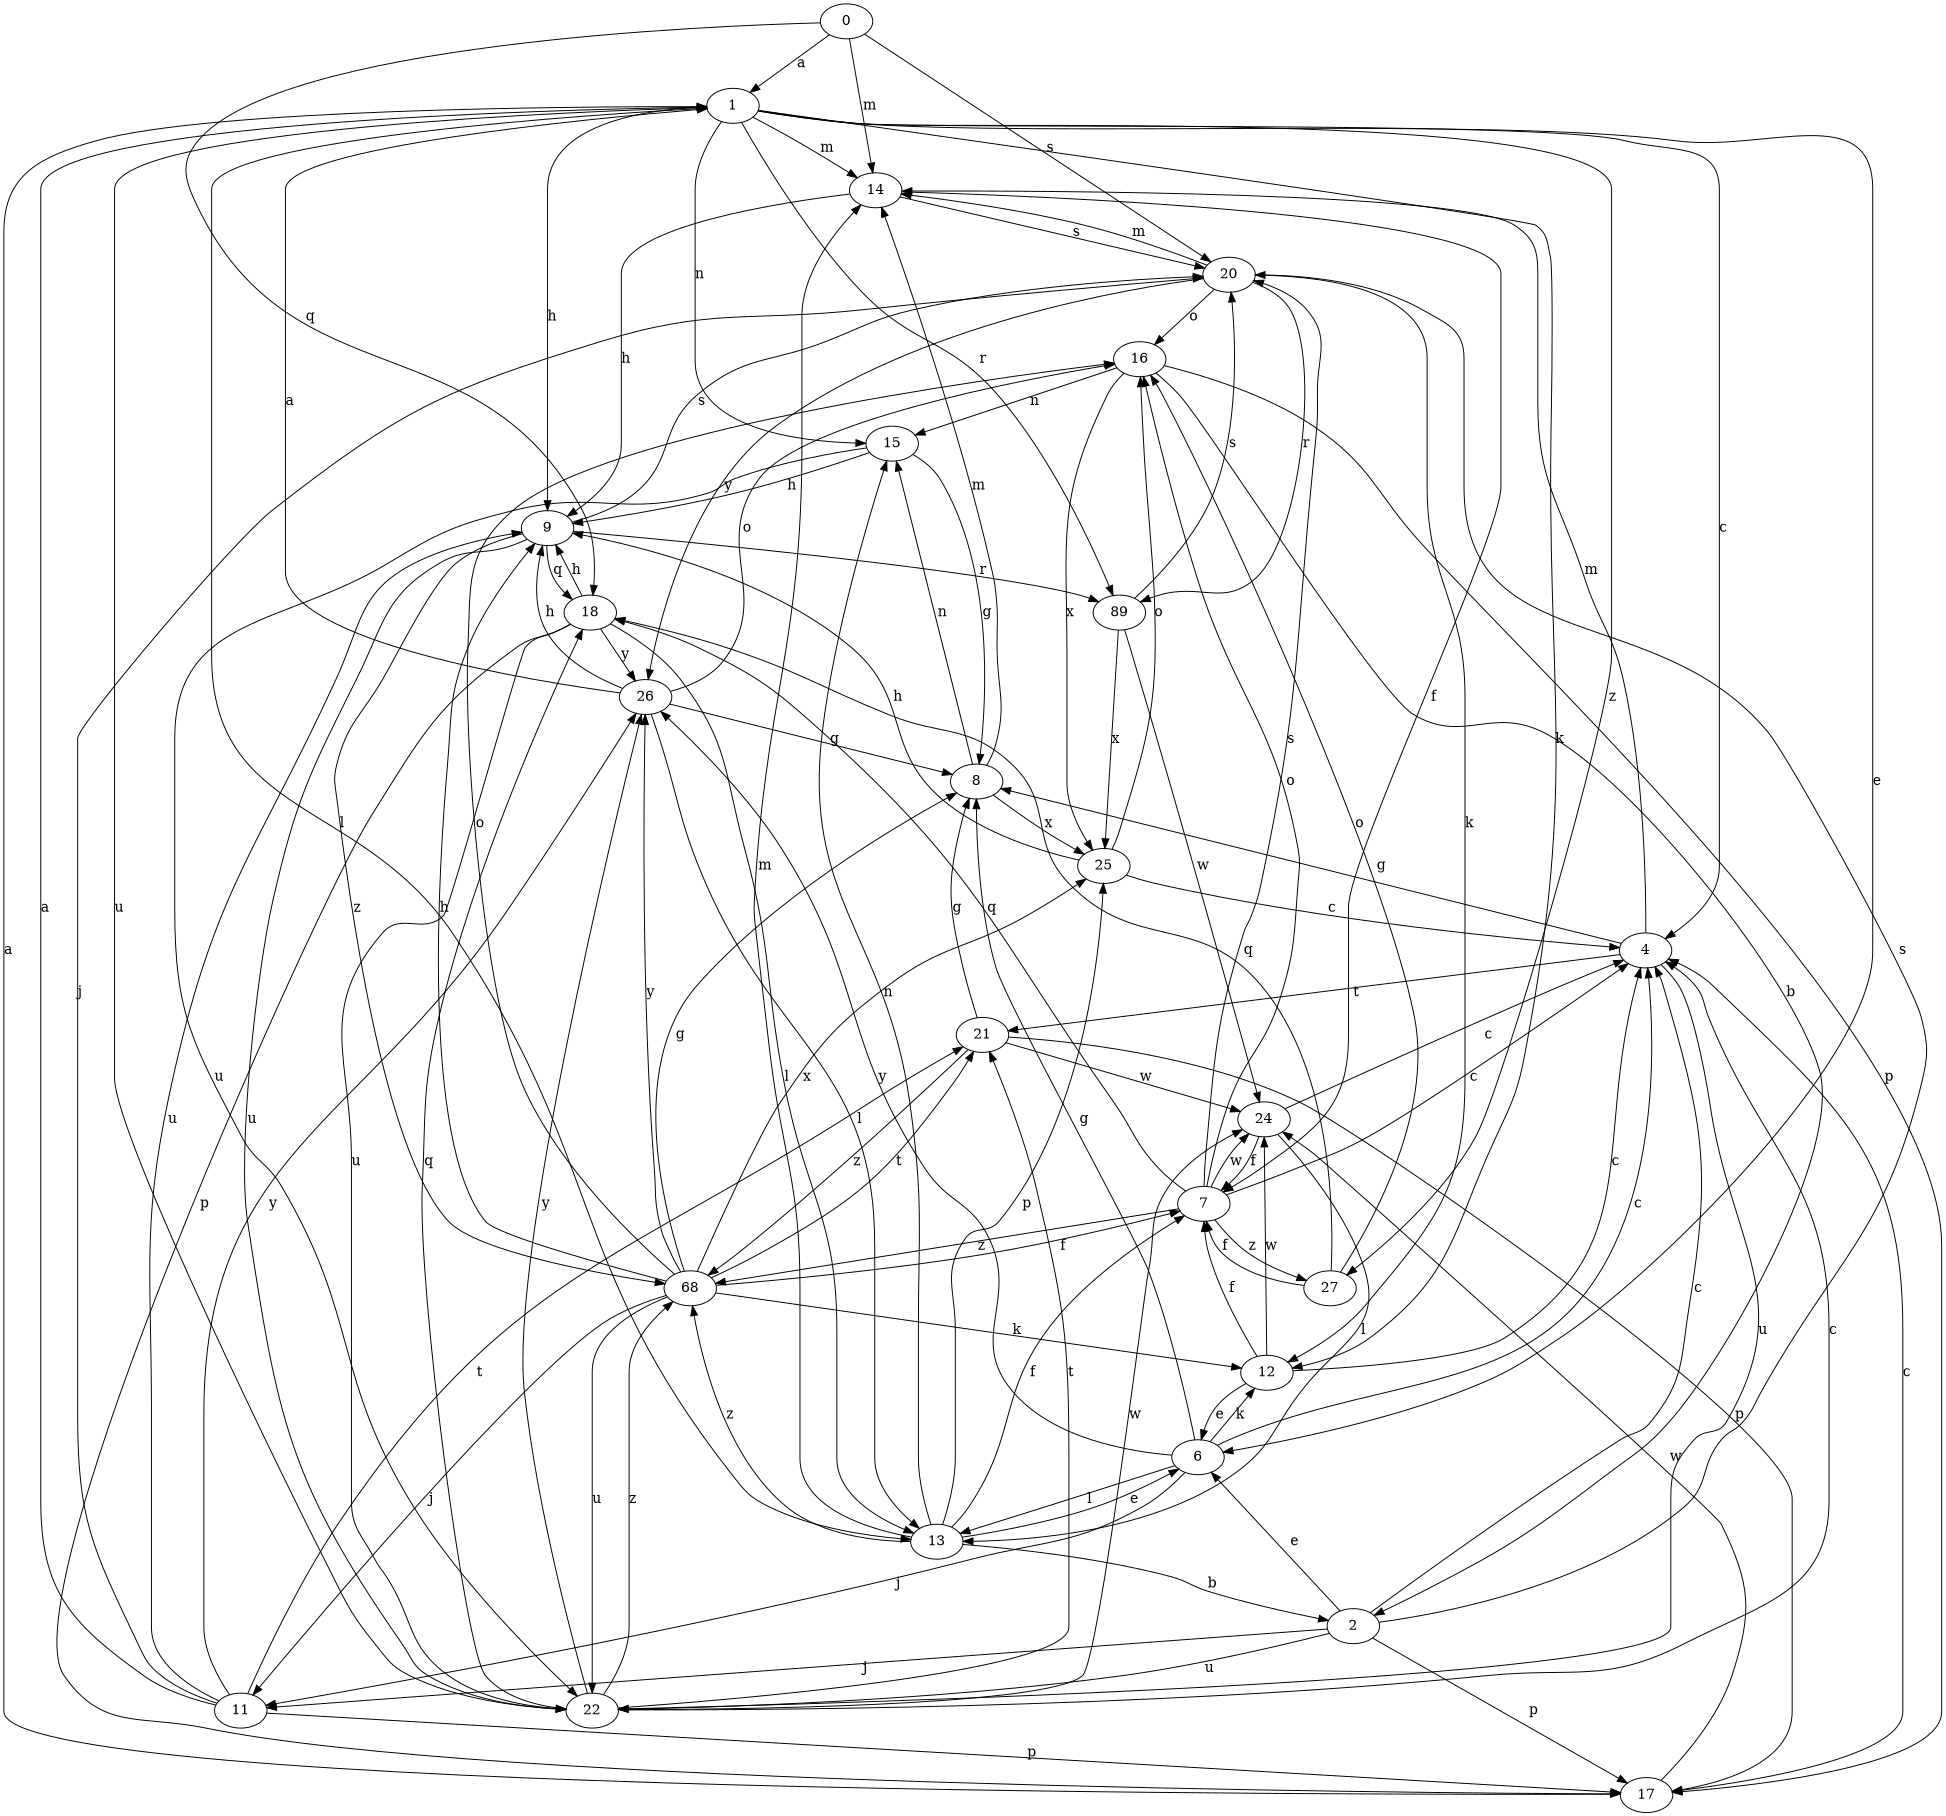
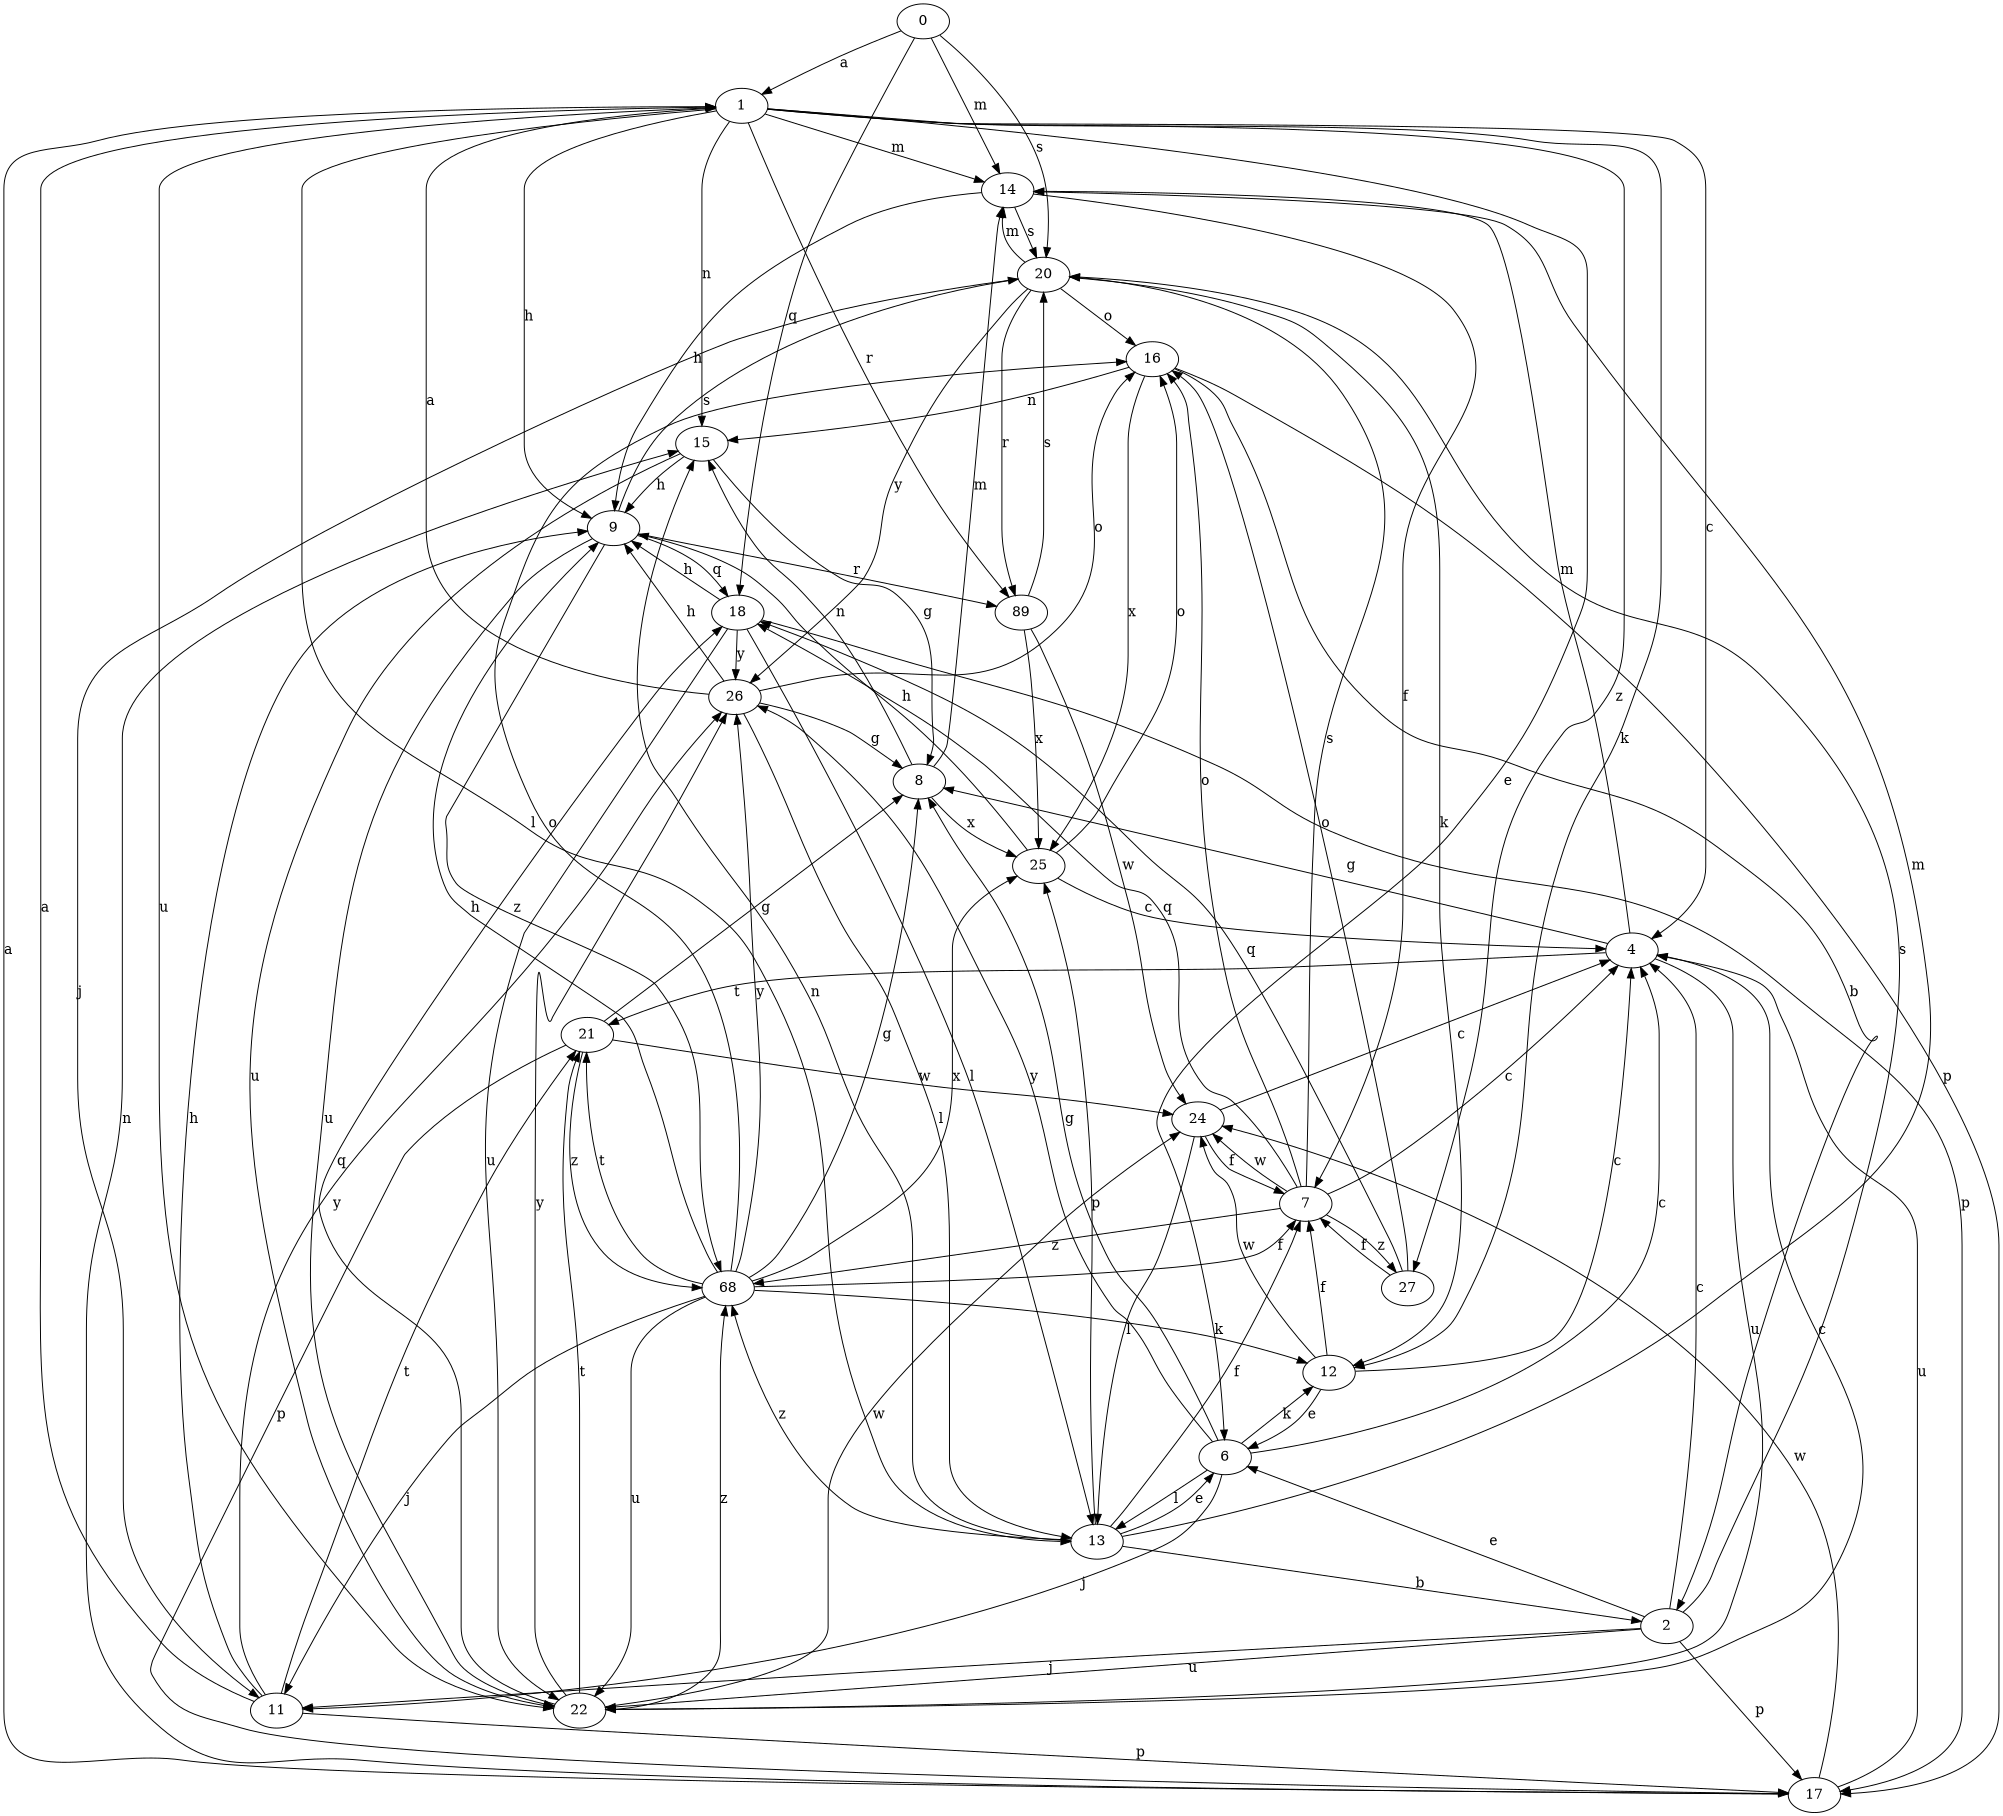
edge "11" -> "20": reversed
edge "11" -> "9": label "u" -> "h"
edge "17" -> "4": label "c" -> "u"
edge "17" -> "15": added, label "n"
